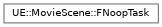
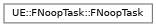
node "UE::MovieScene::FNoopTask": label "UE::MovieScene::FNoopTask" -> "UE::FNoopTask::FNoopTask"
